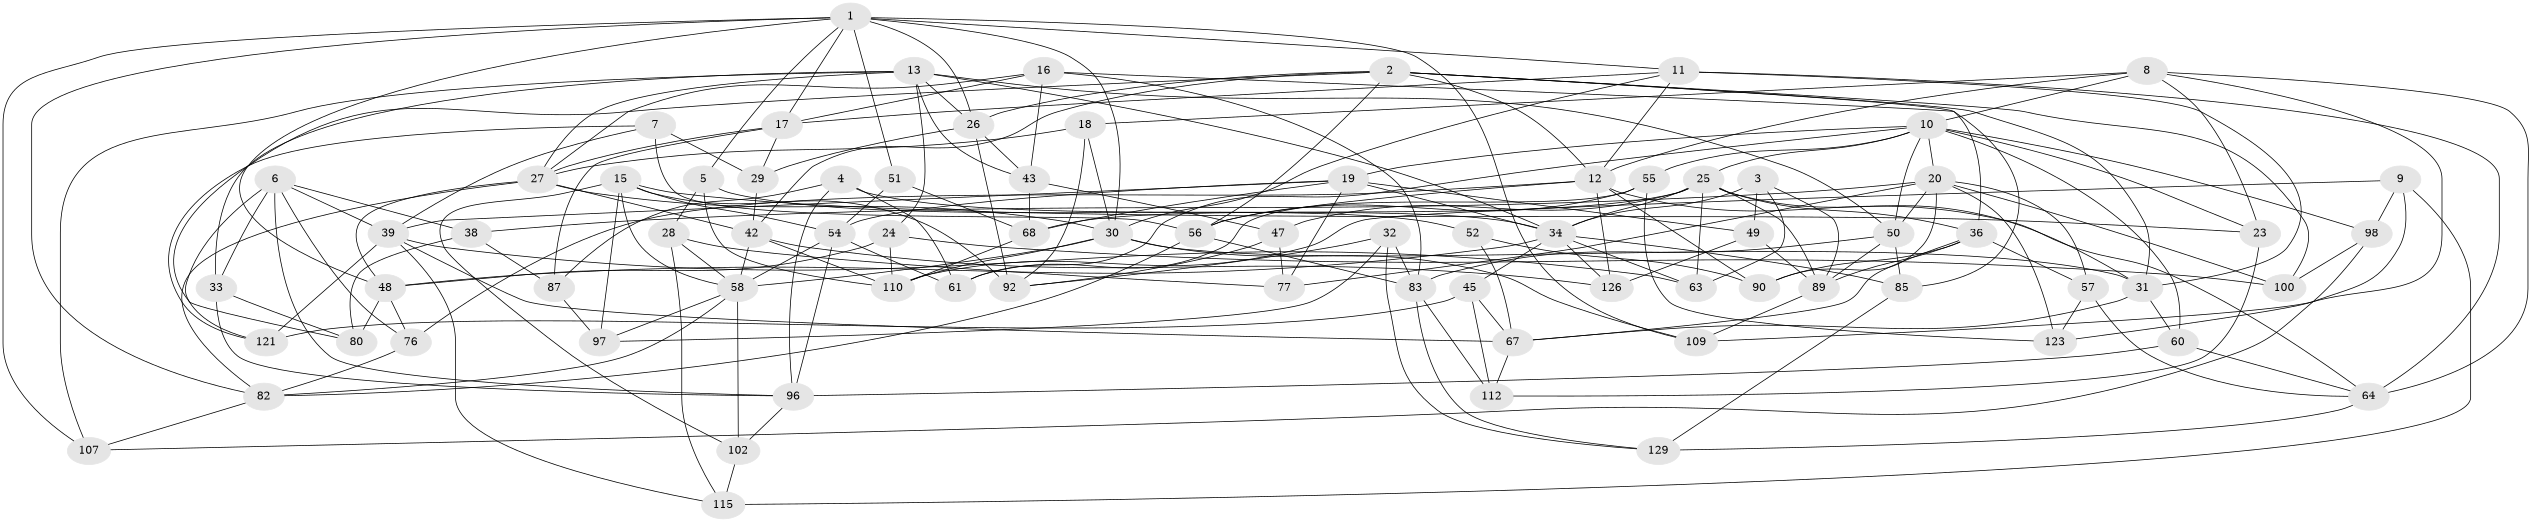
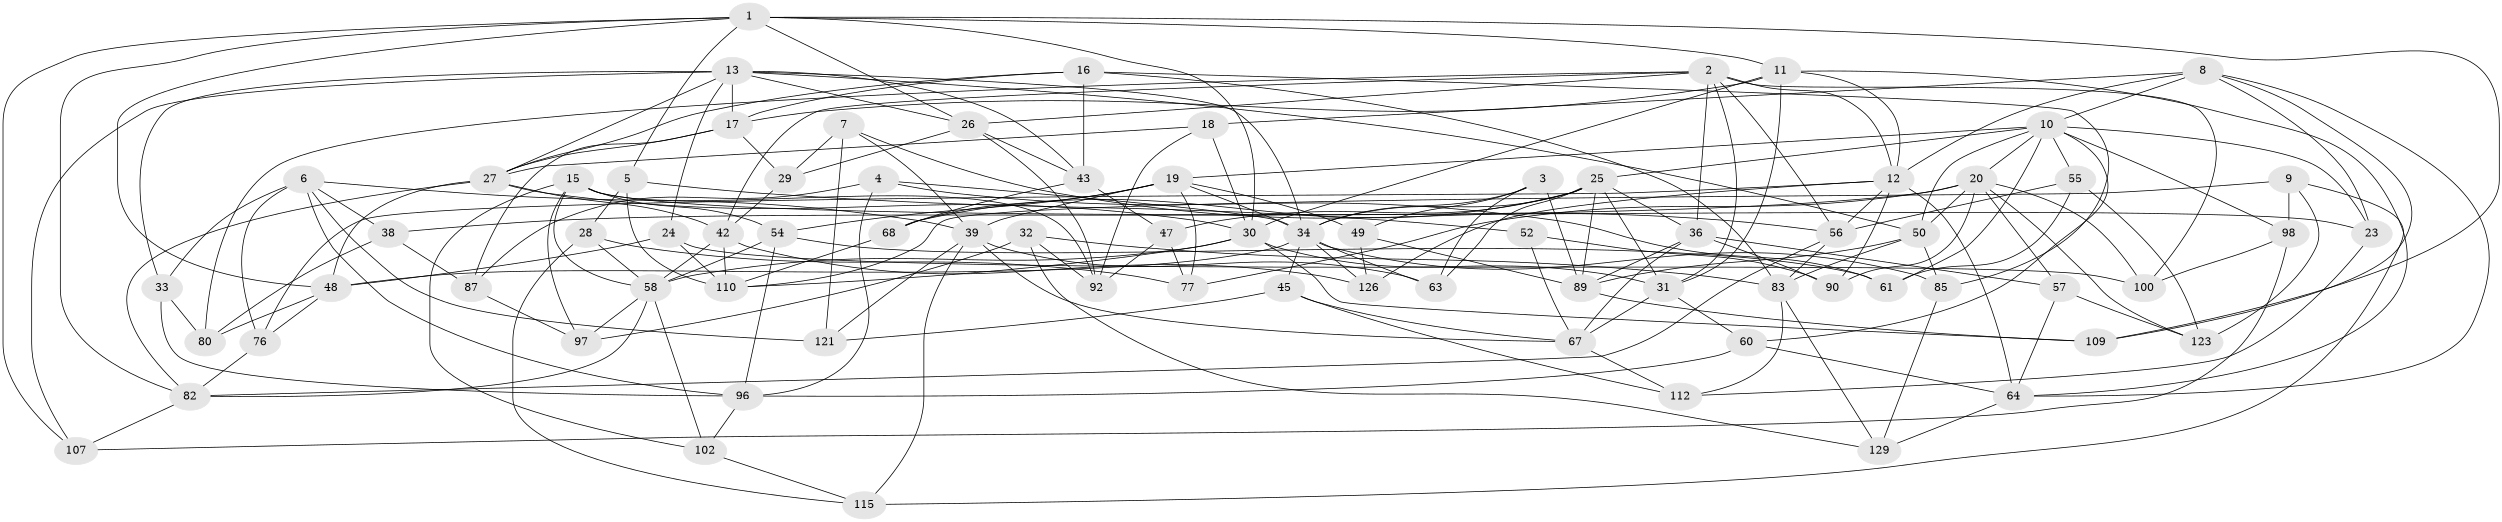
edge "1" -- "17": now "13" -- "17"
node "51": removed
